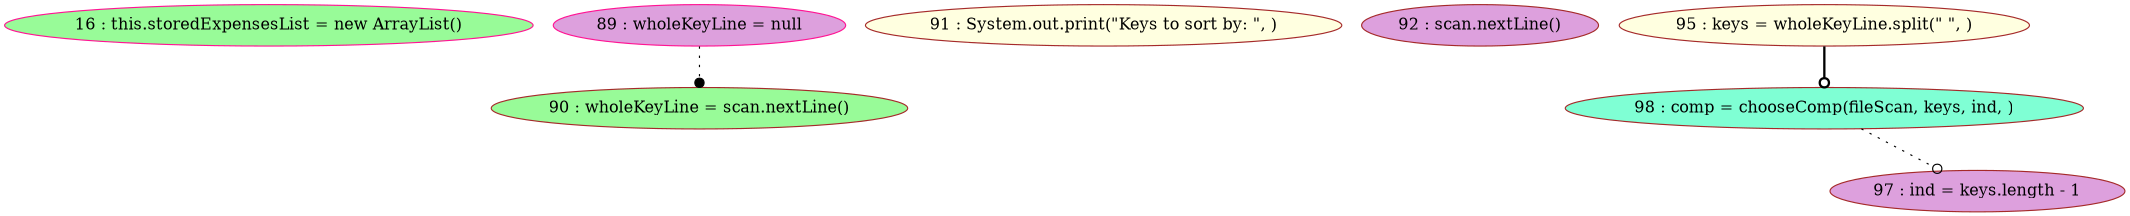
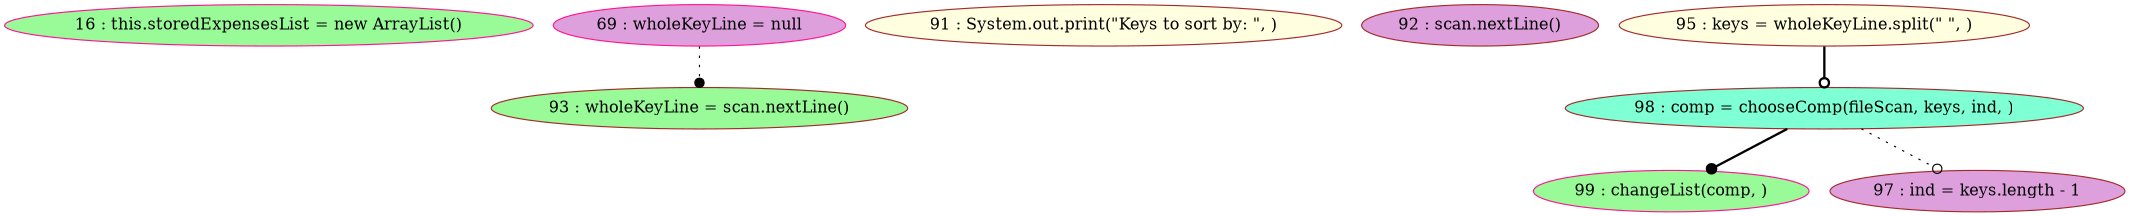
node "89 : wholeKeyLine = null": label "89 : wholeKeyLine = null" -> "69 : wholeKeyLine = null"
node "90 : wholeKeyLine = scan.nextLine()": label "90 : wholeKeyLine = scan.nextLine()" -> "93 : wholeKeyLine = scan.nextLine()"
node "99 : changeList(comp, )": added
